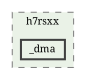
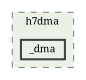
cluster "h7rsxx": label "h7rsxx" -> "h7dma"
